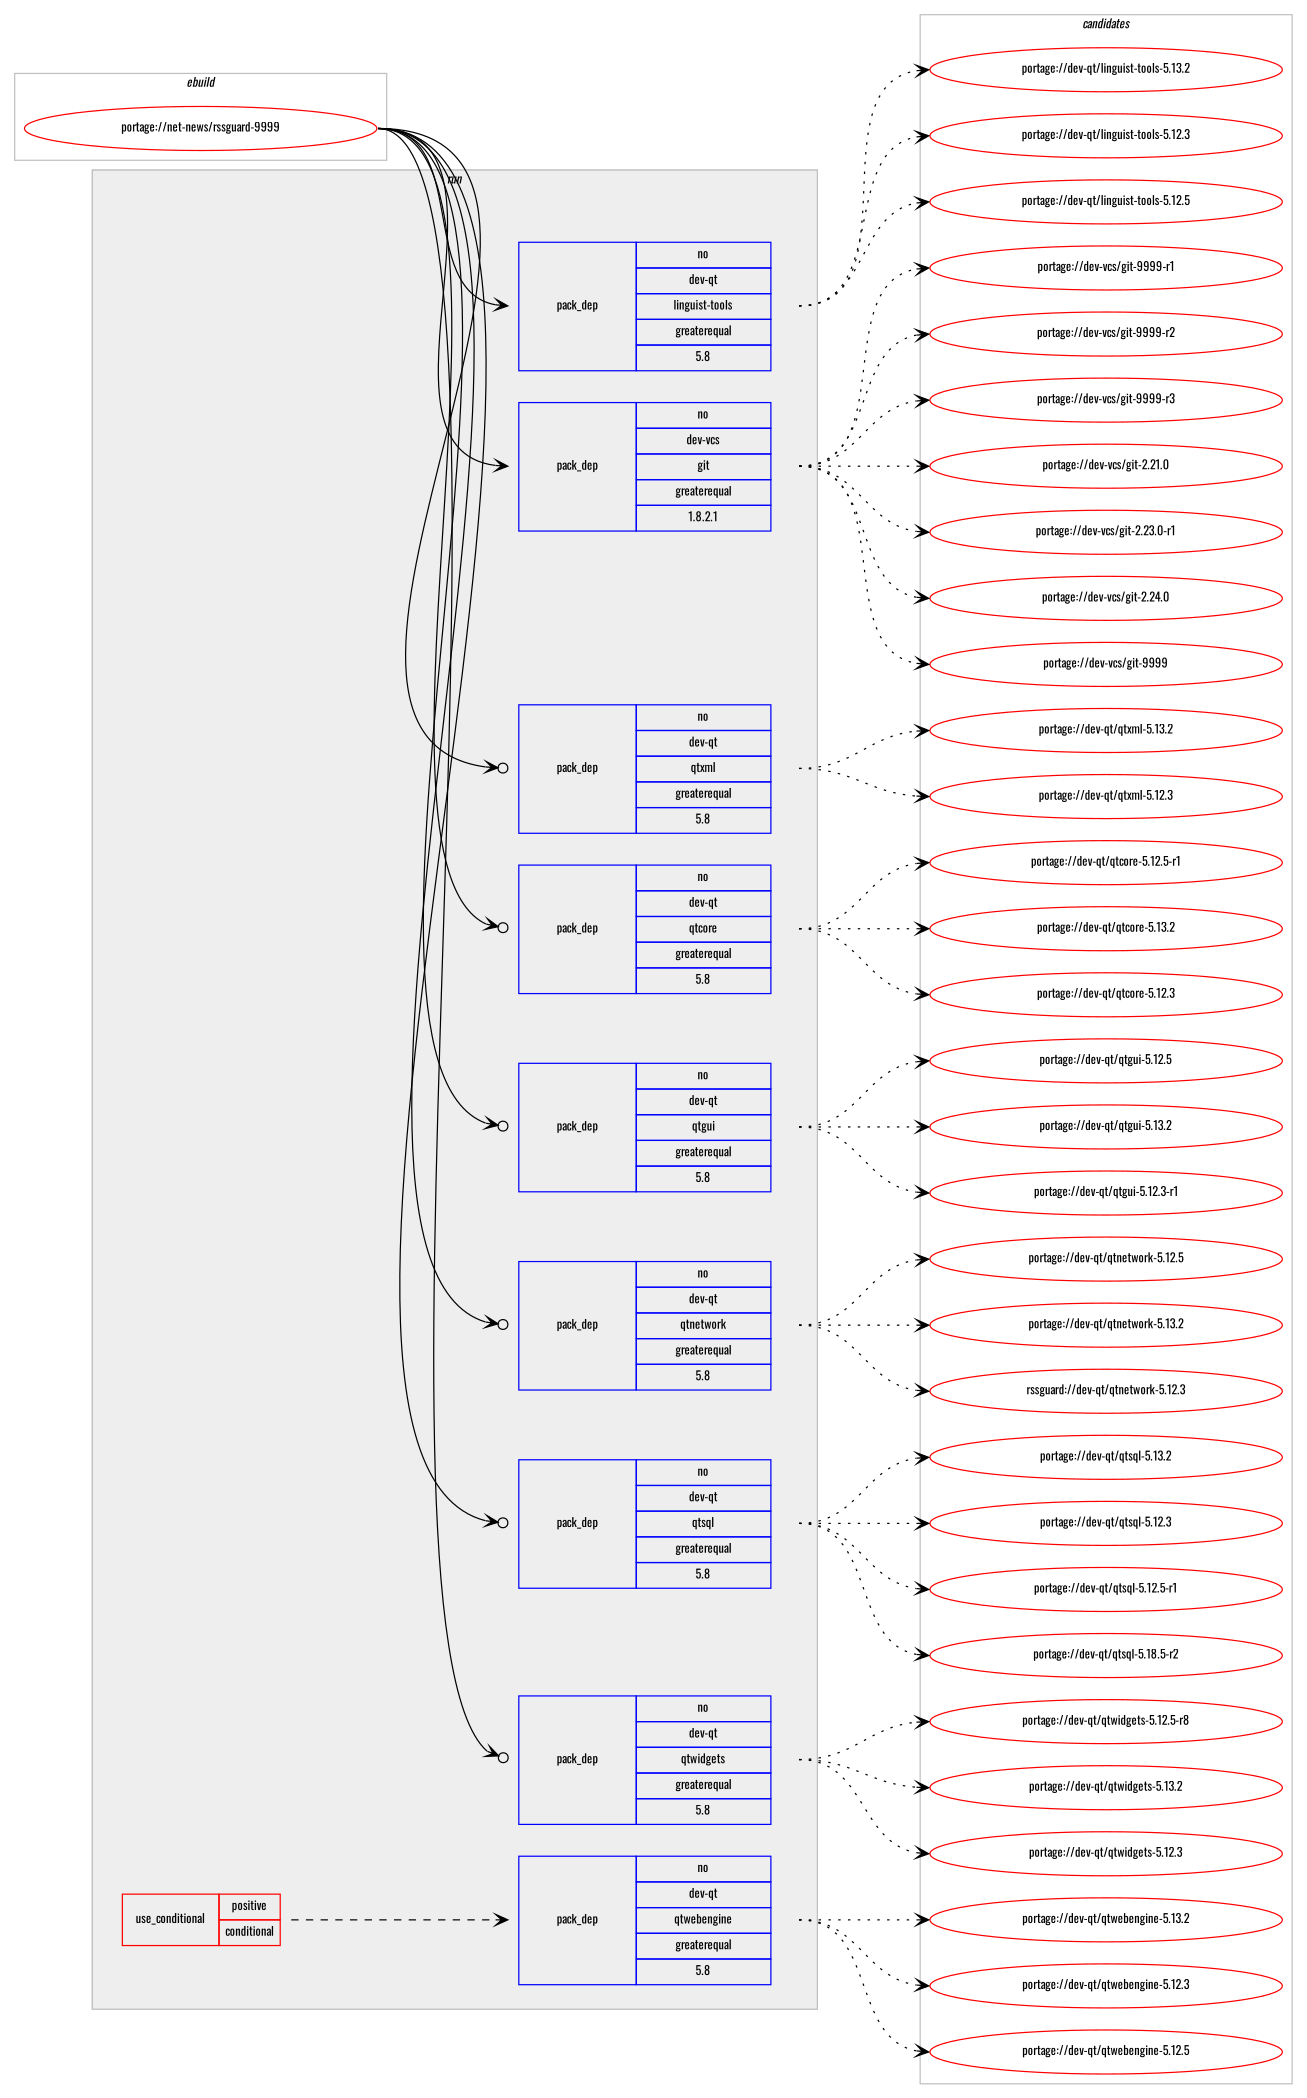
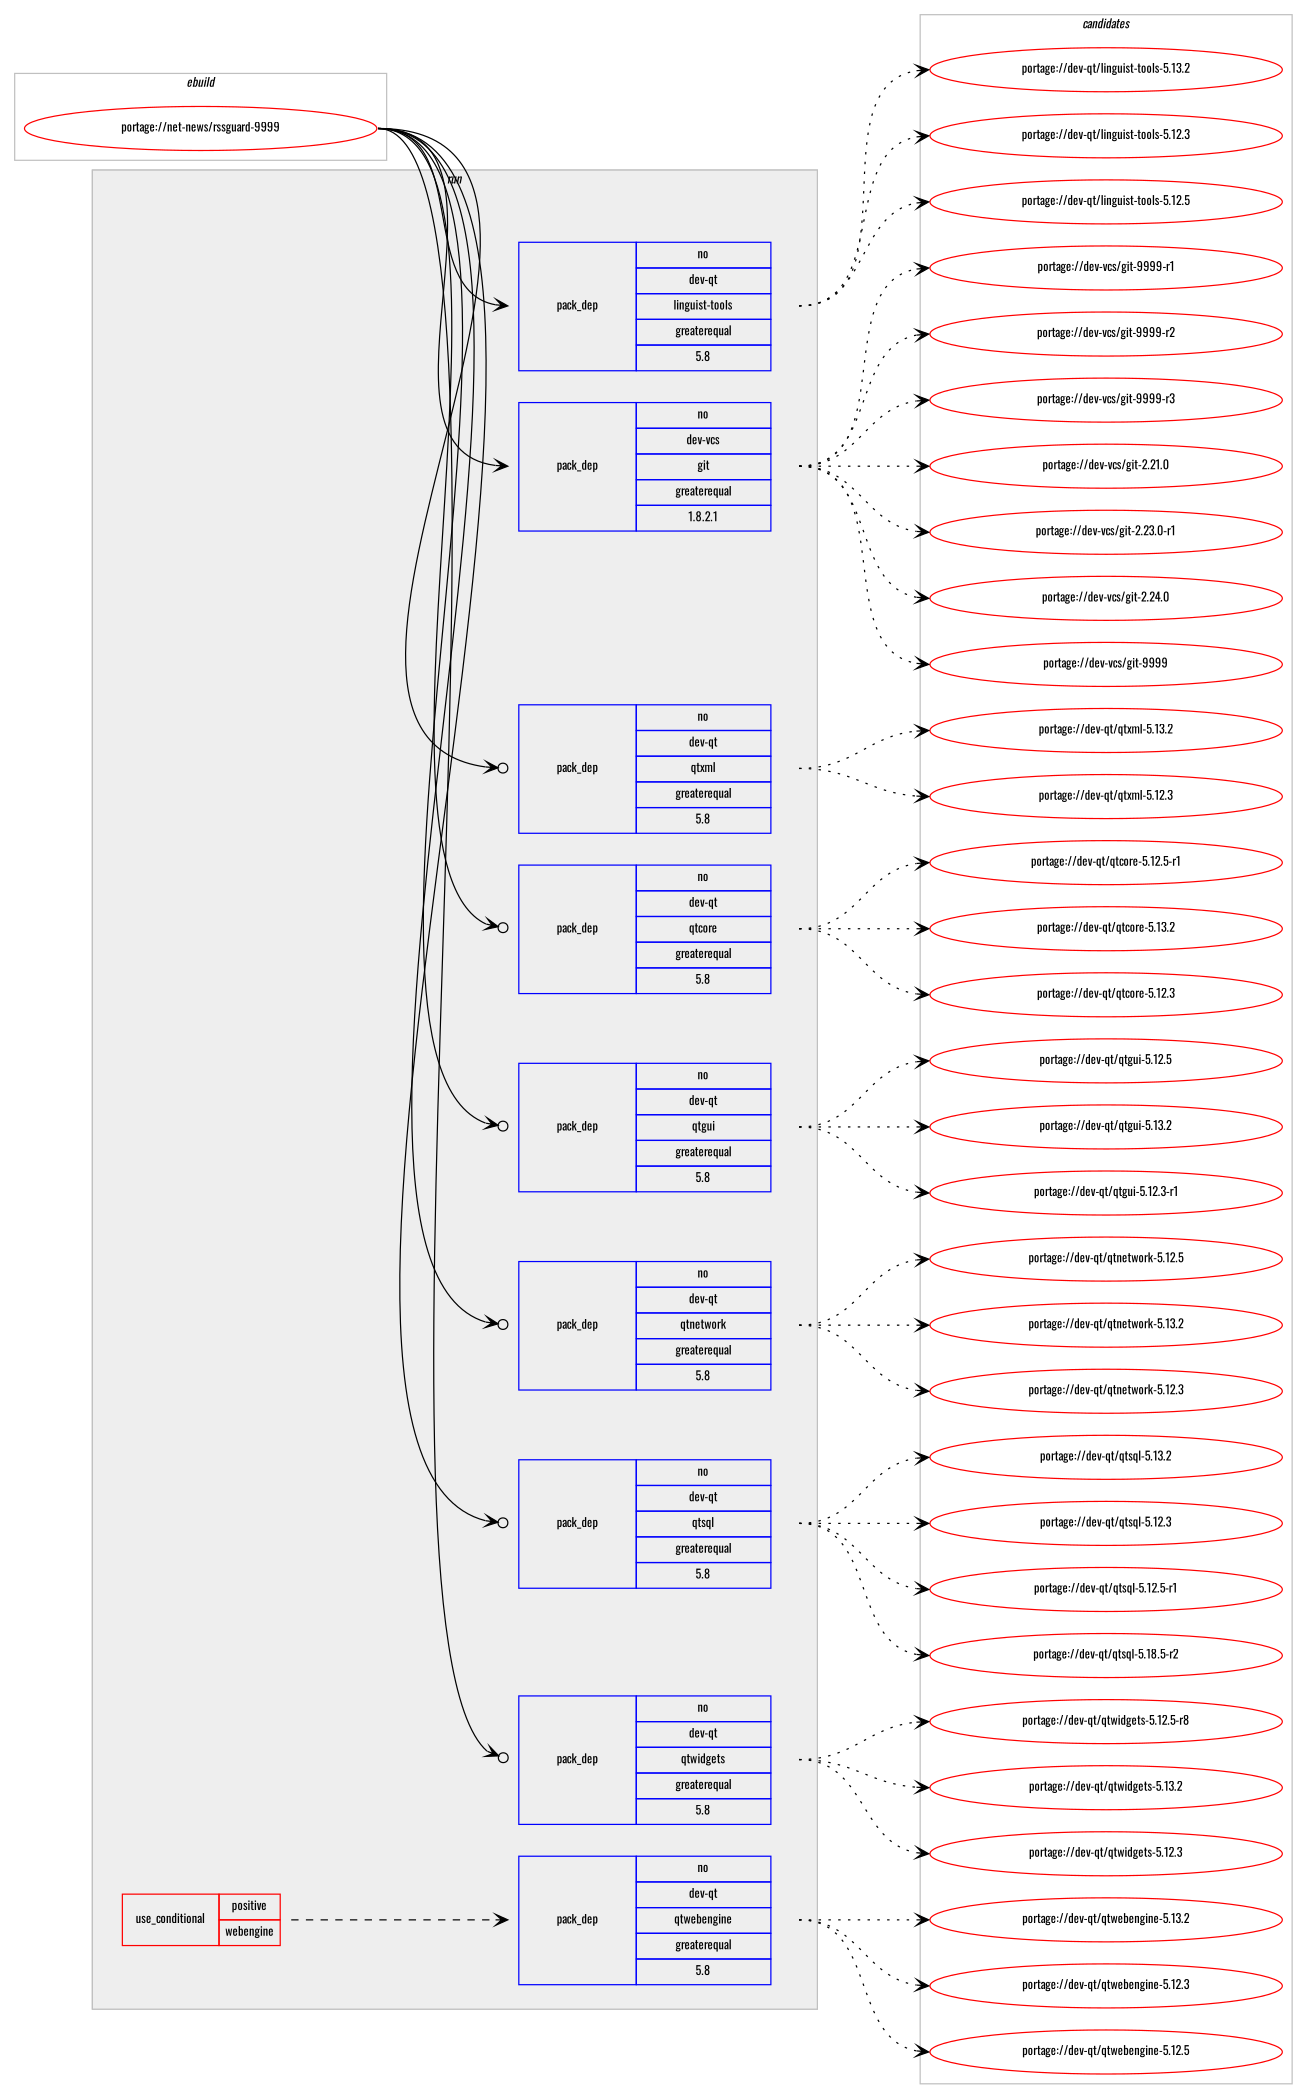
node "rssguard://dev-qt/qtnetwork-5.12.3": label "rssguard://dev-qt/qtnetwork-5.12.3" -> "portage://dev-qt/qtnetwork-5.12.3"
node "use_conditional": text "conditional" -> "webengine"
